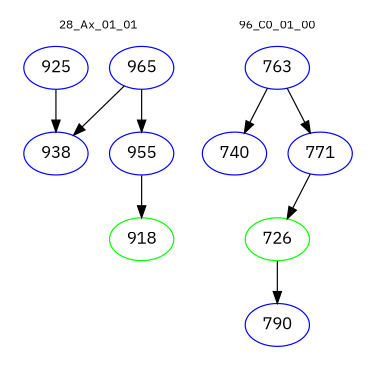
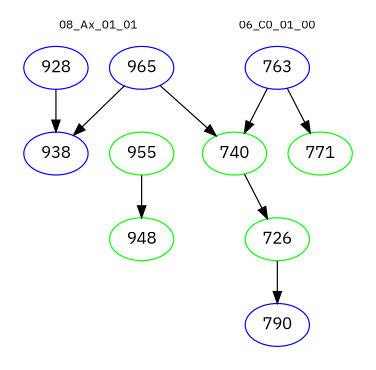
cluster "28_Ax_01_01": label "28_Ax_01_01" -> "08_Ax_01_01"
cluster "96_C0_01_00": label "96_C0_01_00" -> "06_C0_01_00"
node "925": label "925" -> "928"
edge "965" -> "955": now "965" -> "740"
node "955": color blue -> green
node "740": color blue -> green
node "771": color blue -> green
edge "771" -> "726": now "740" -> "726"
node "918": label "918" -> "948"
